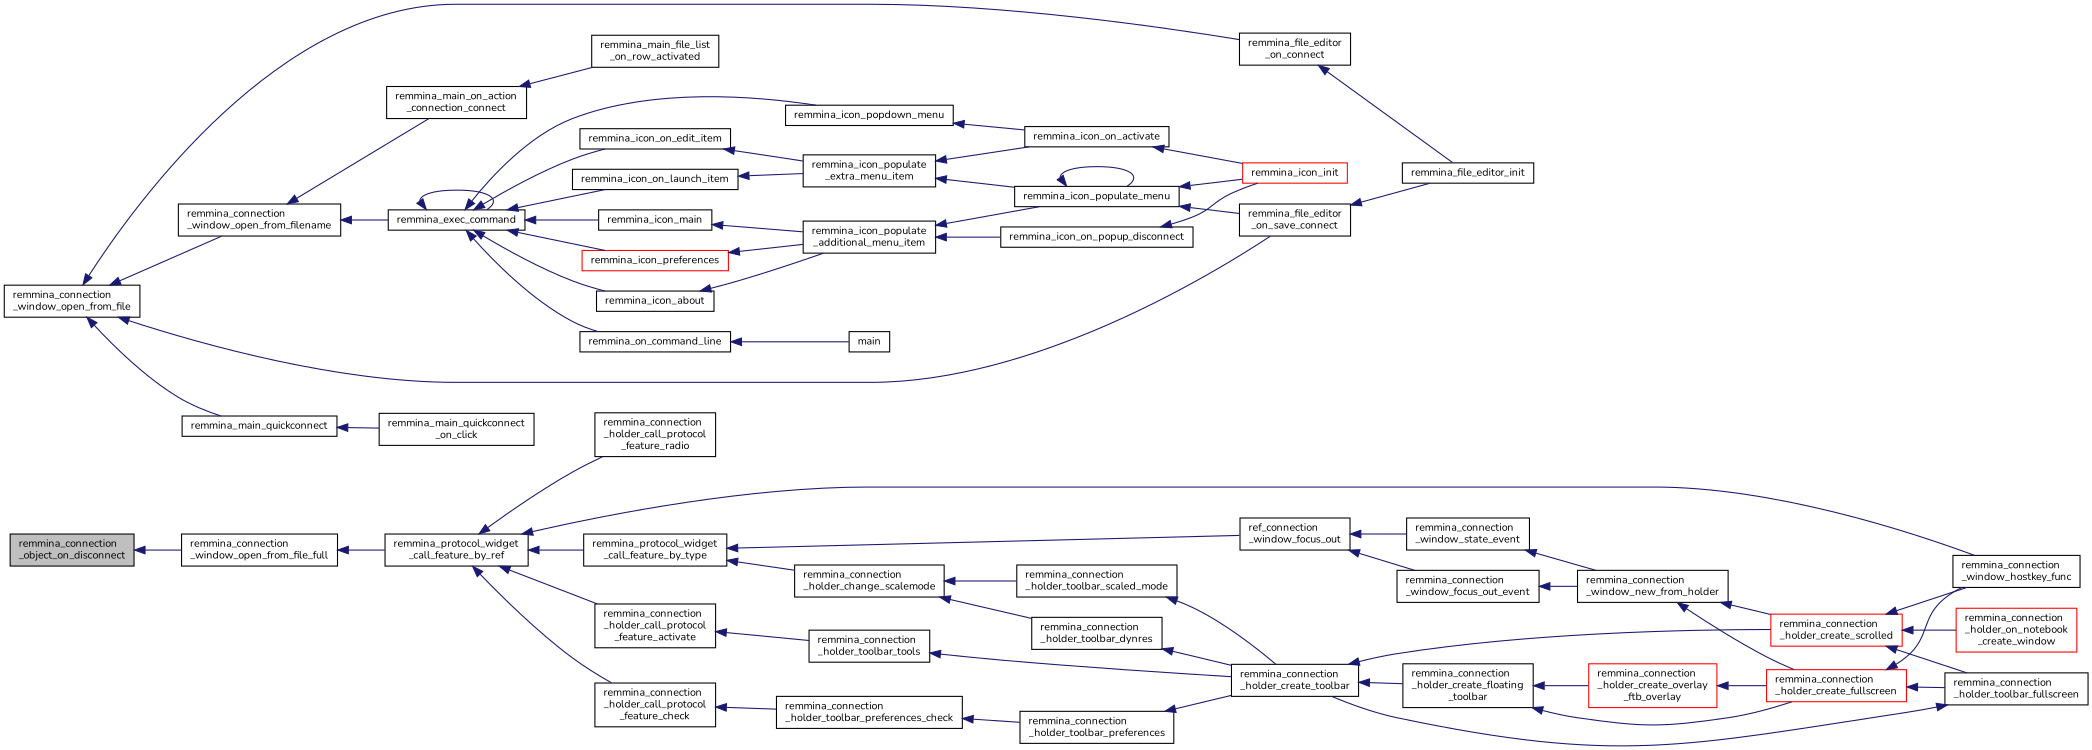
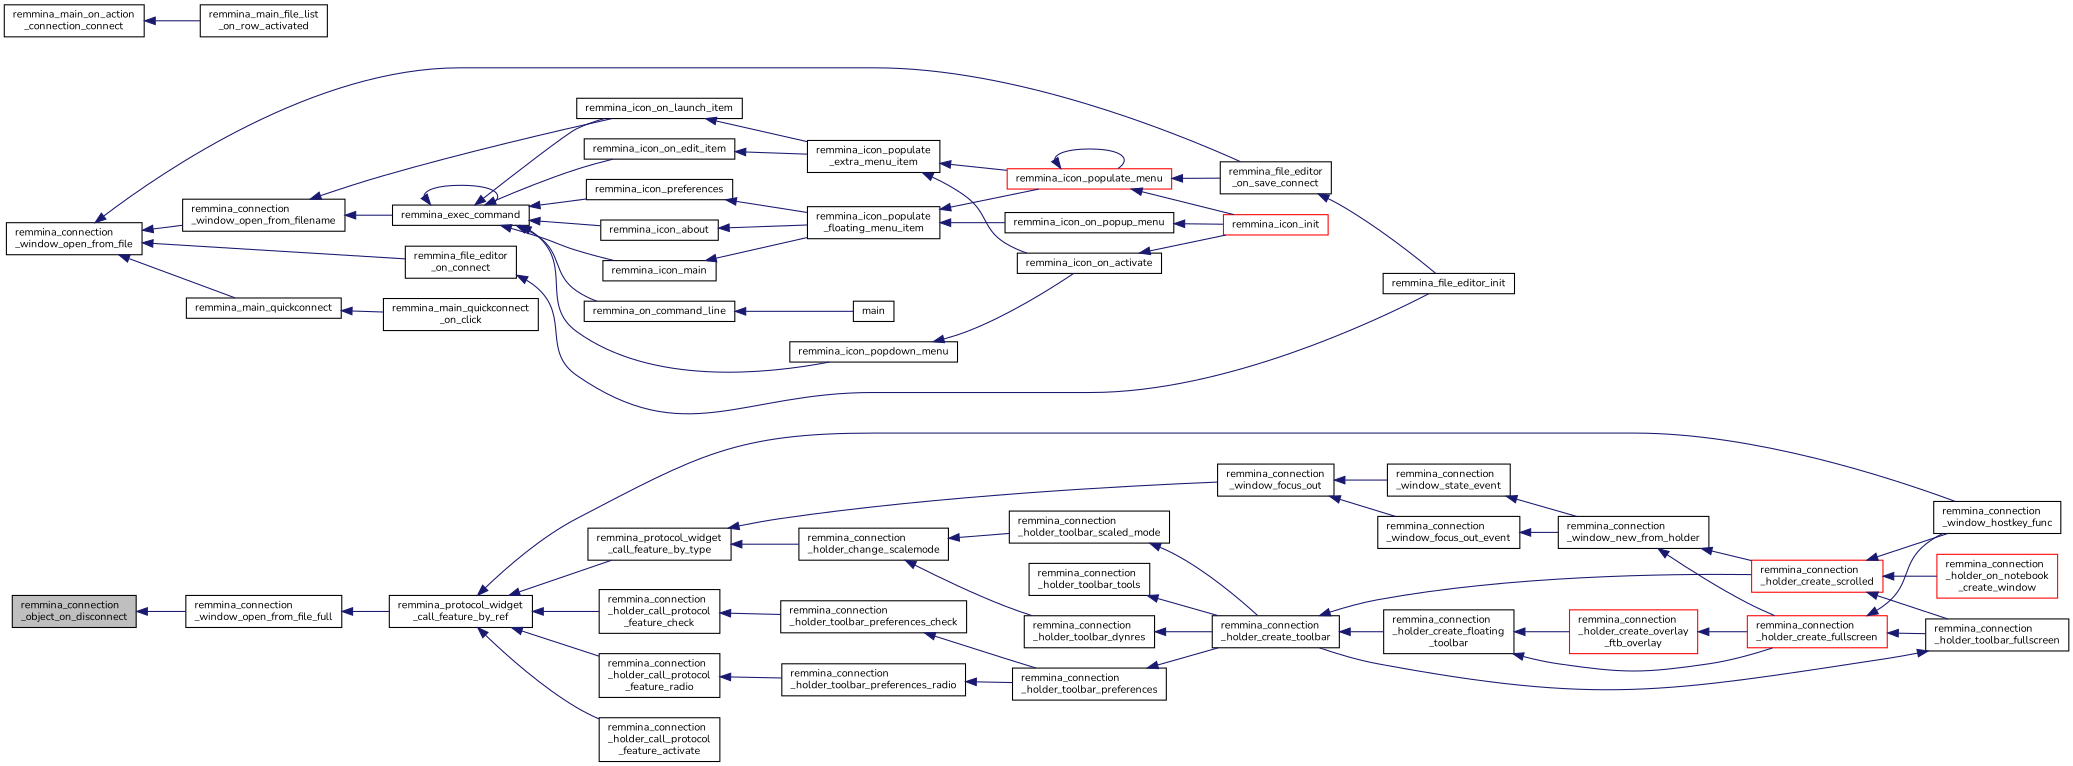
edge "remmina_main_on_action _connection_connect" -> "remmina_connection _window_open_from_filename": now "remmina_icon_on_launch_item" -> "remmina_connection _window_open_from_filename"
node "remmina_icon_populate_menu": color black -> red
node "remmina_icon_populate _additional_menu_item": label "remmina_icon_populate _additional_menu_item" -> "remmina_icon_populate _floating_menu_item"
node "remmina_icon_on_popup_disconnect": label "remmina_icon_on_popup_disconnect" -> "remmina_icon_on_popup_menu"
node "remmina_icon_preferences": color red -> black
node "ref_connection _window_focus_out": label "ref_connection _window_focus_out" -> "remmina_connection _window_focus_out"
edge "remmina_connection _holder_toolbar_tools" -> "remmina_connection _holder_call_protocol _feature_activate": removed
node "remmina_connection _holder_toolbar_preferences_radio": added
